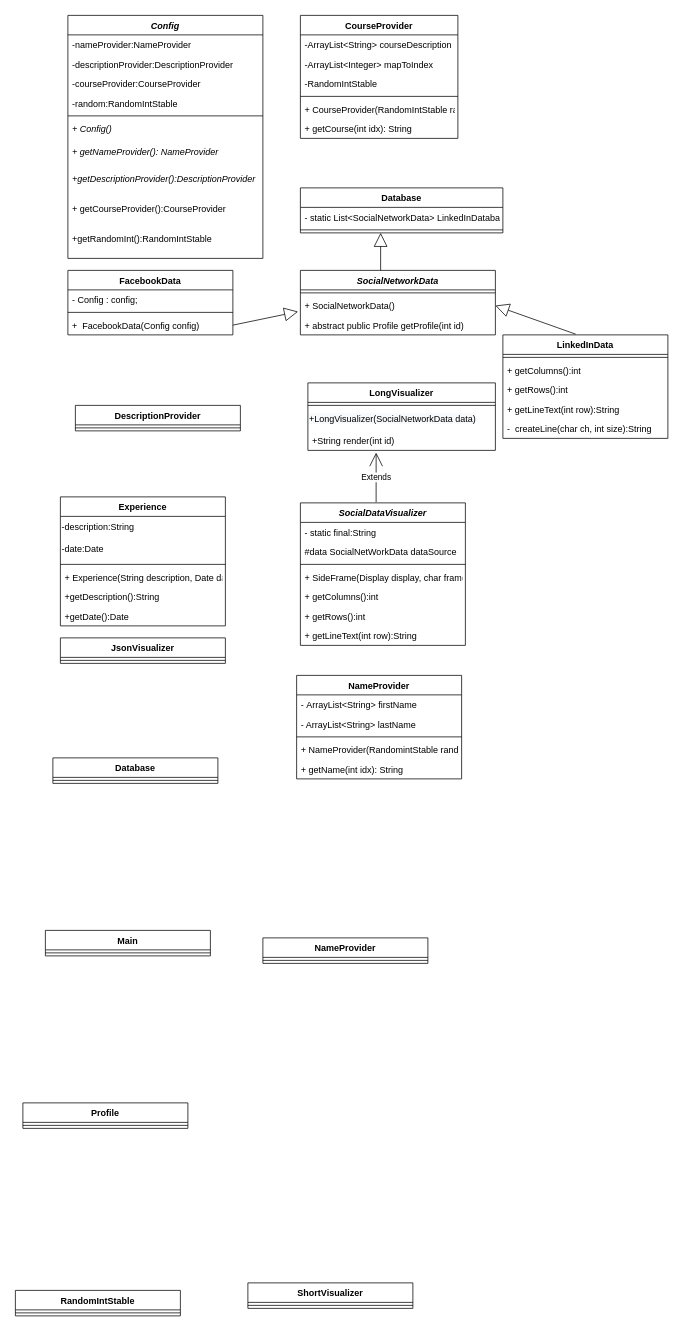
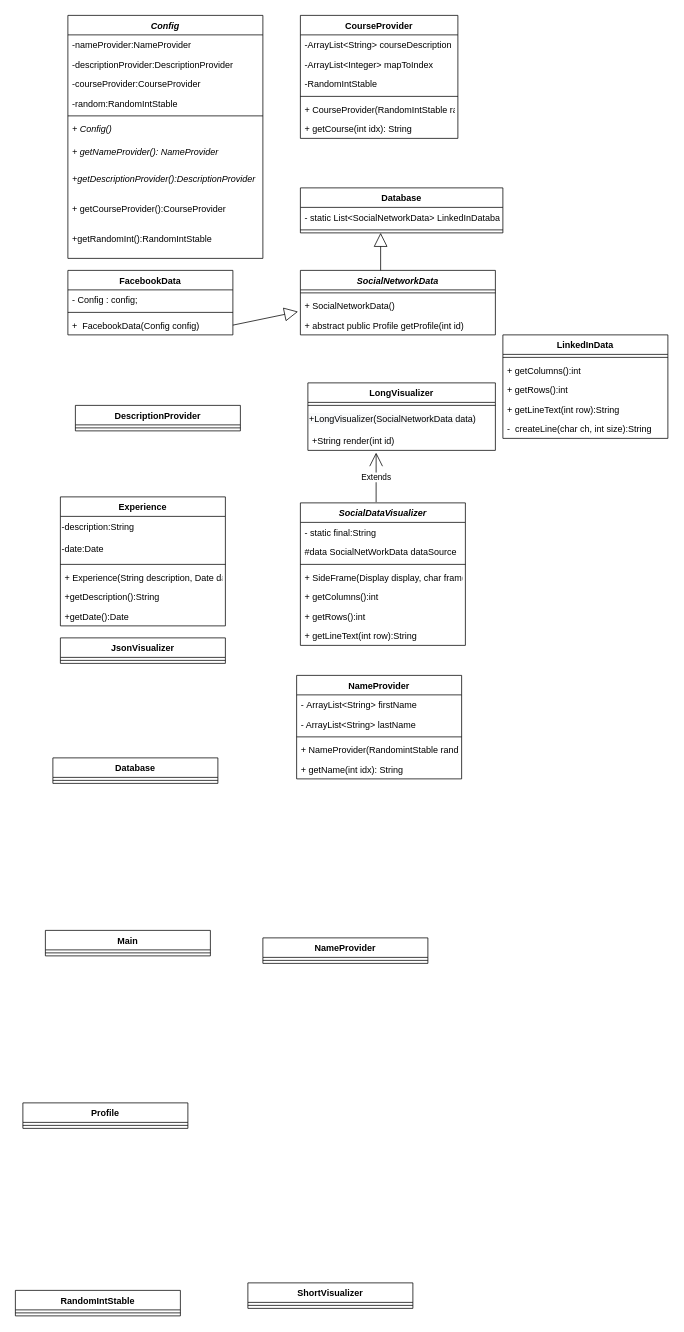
edge "LinkedInData" -> "+ SocialNetworkData()": removed
